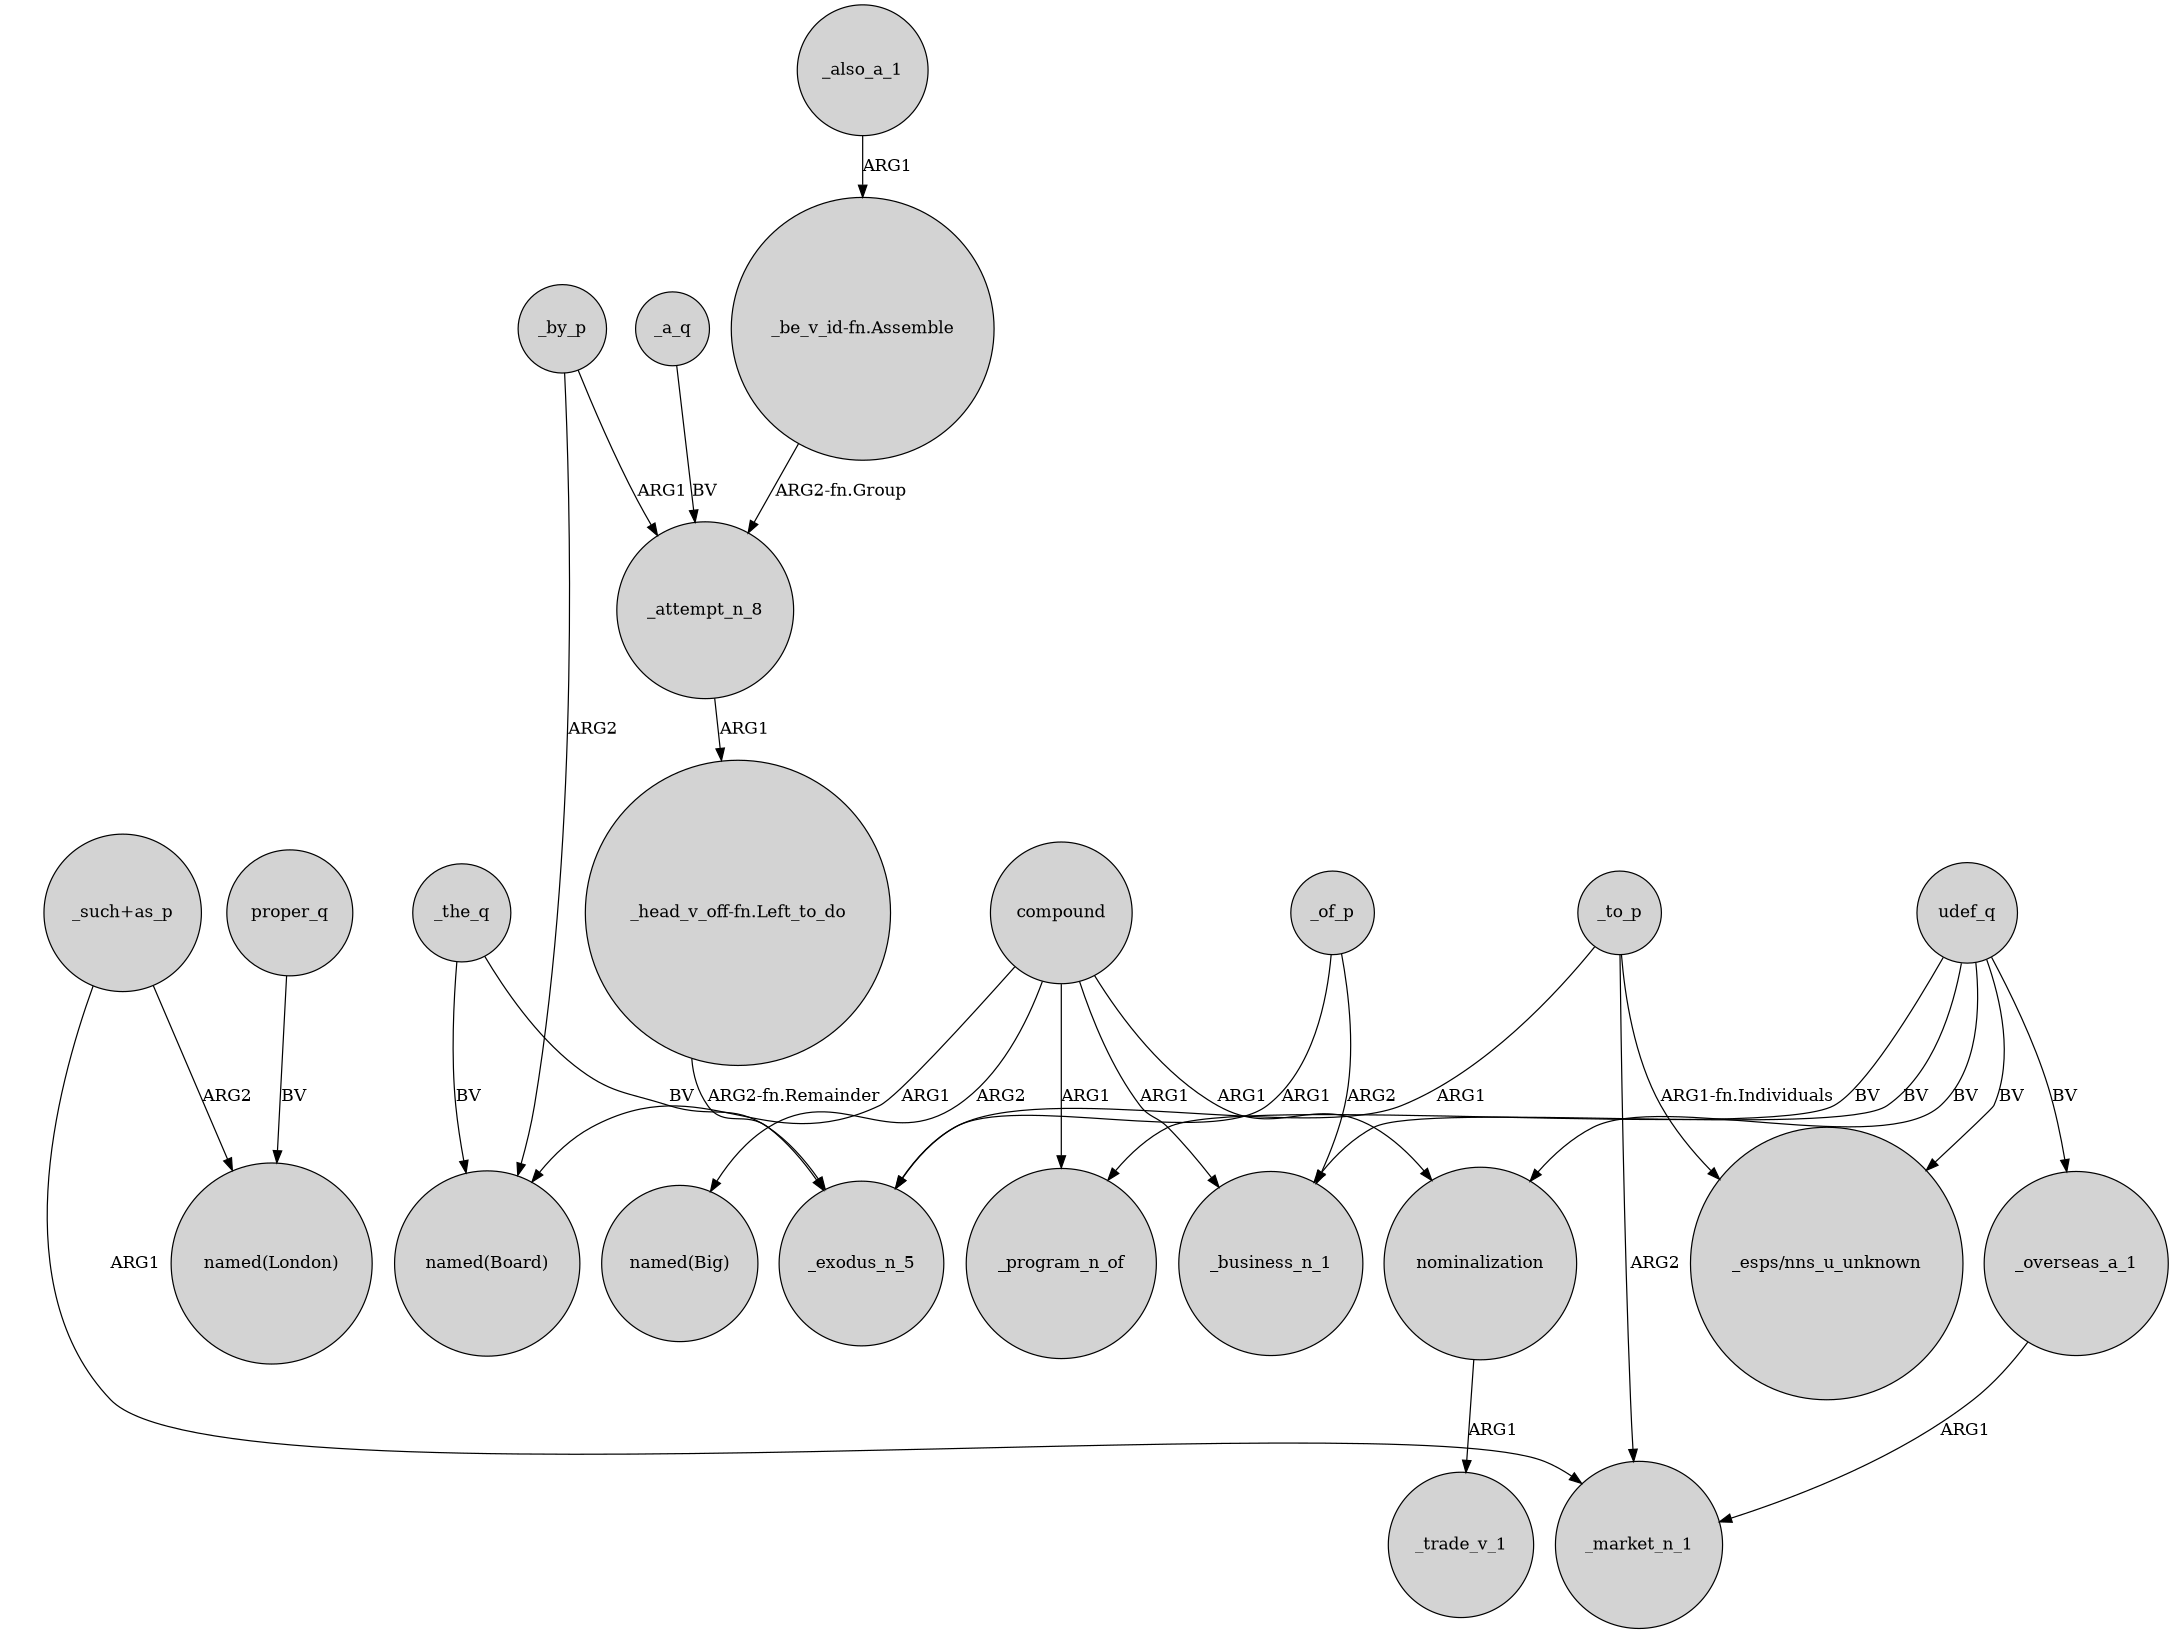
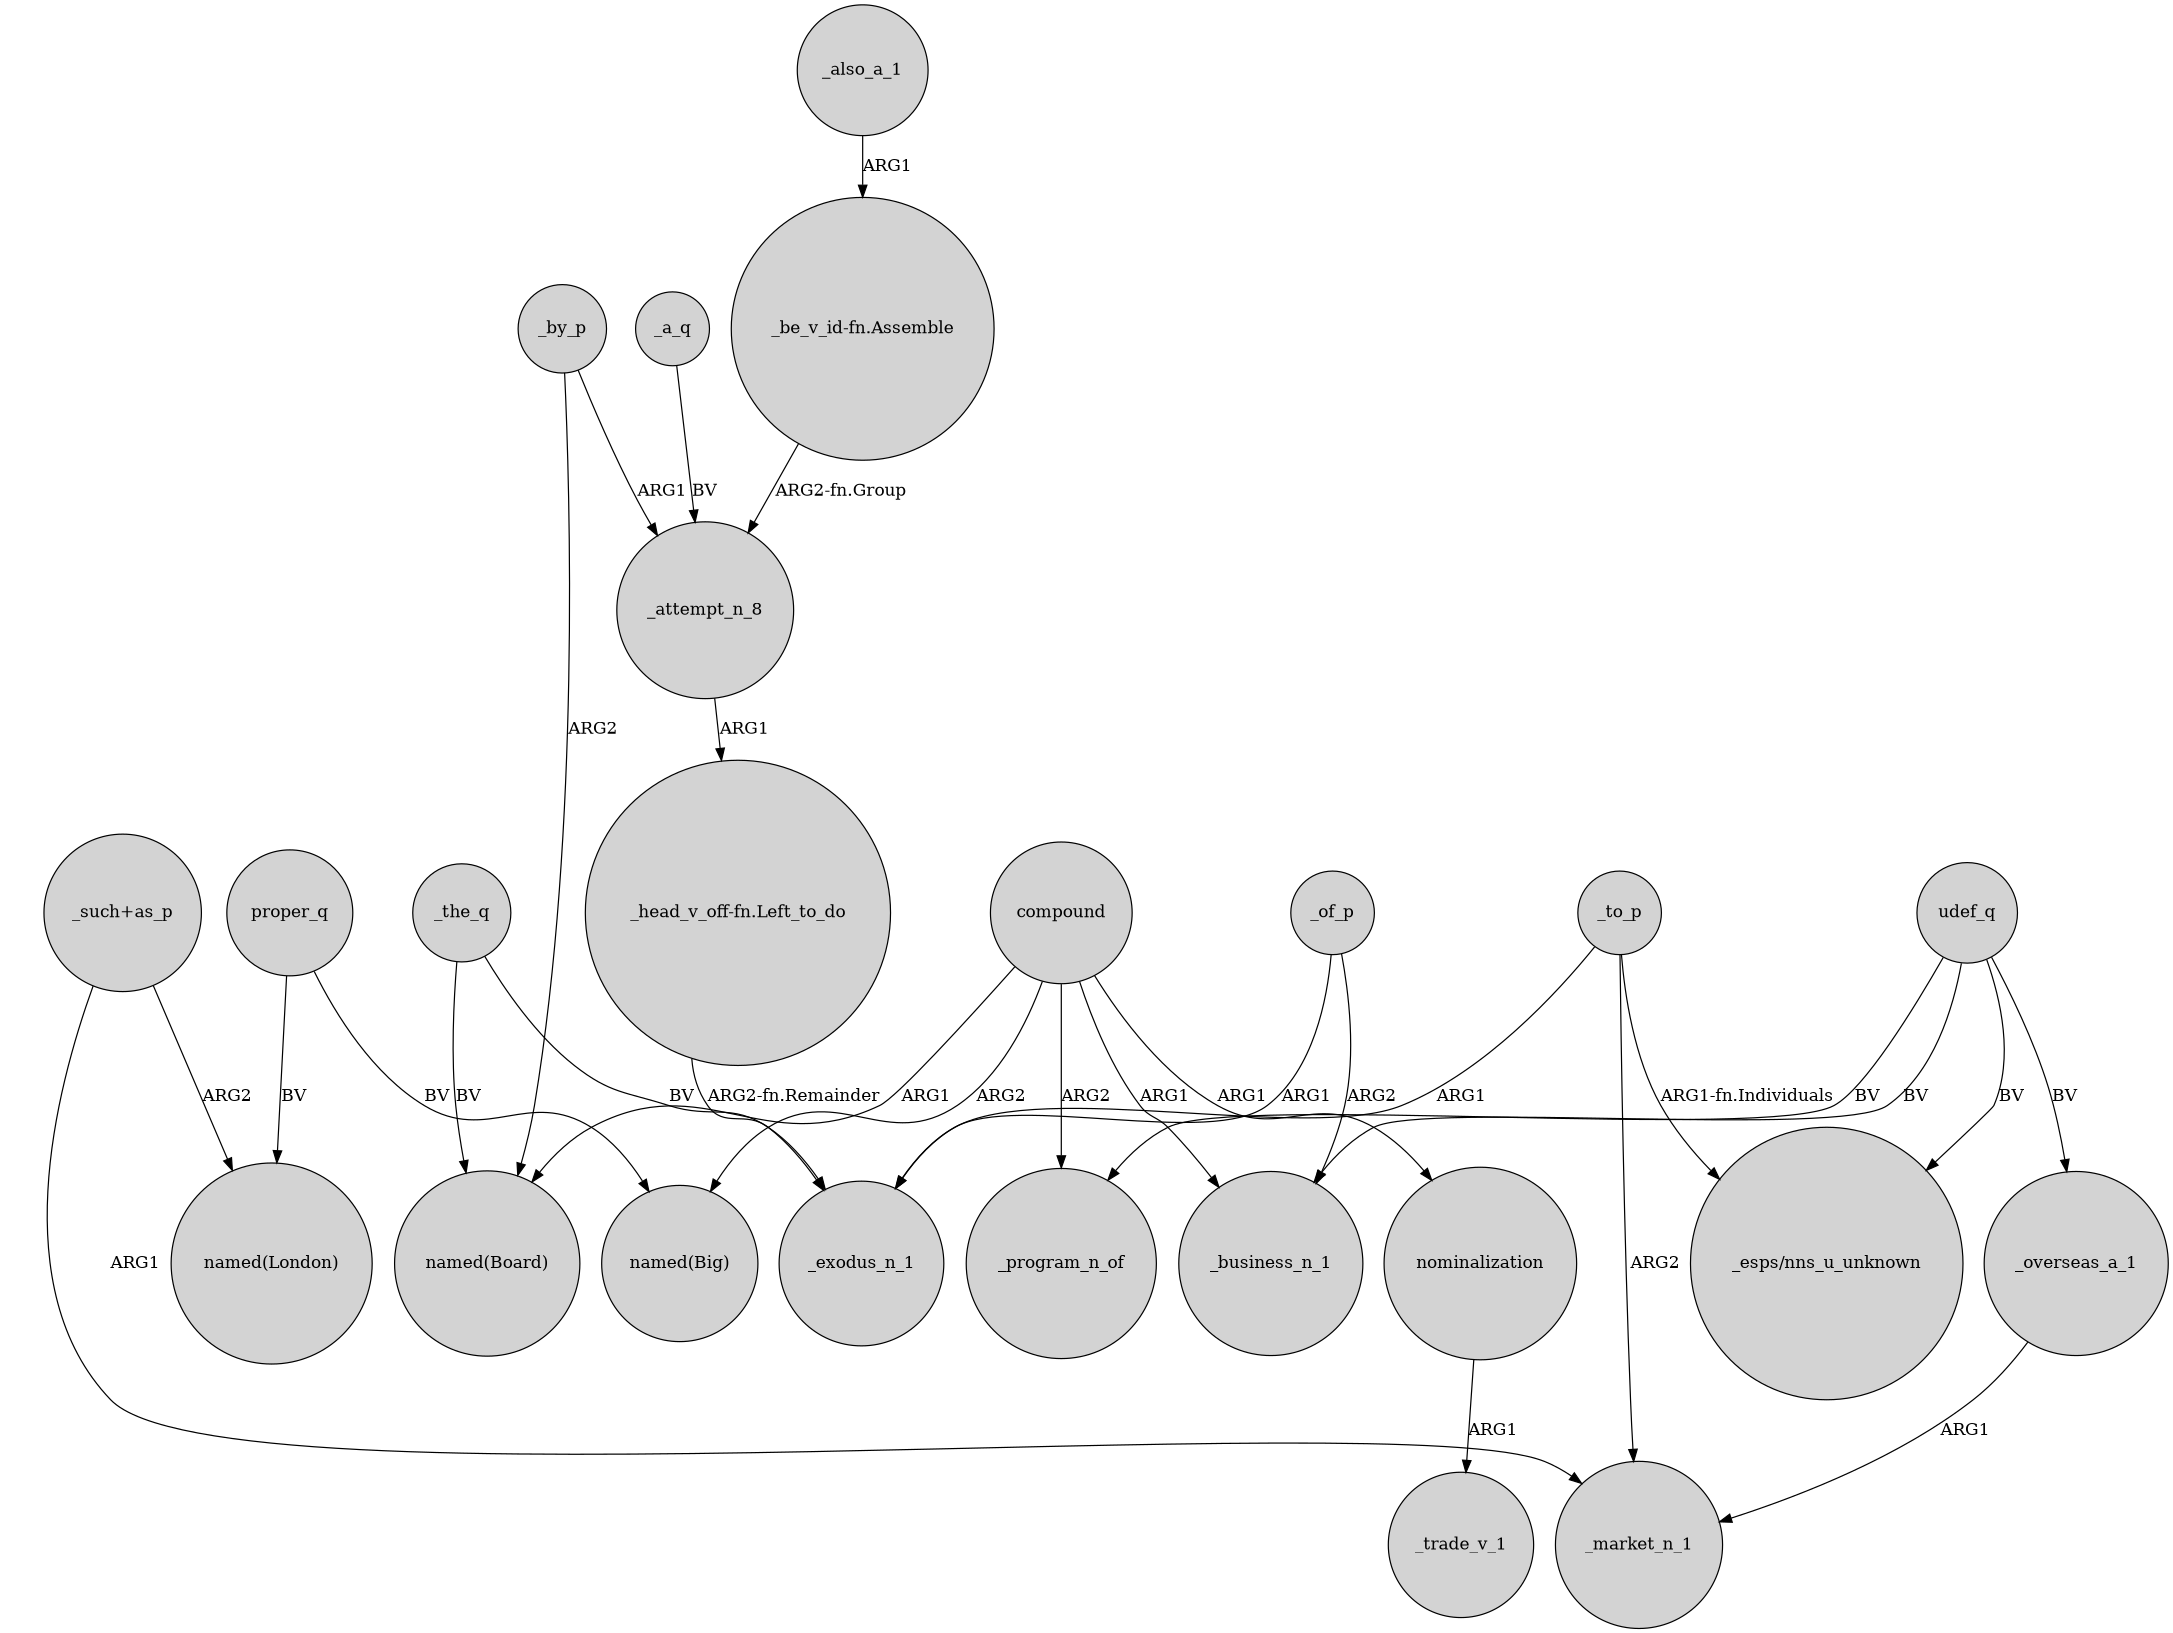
edge "compound" -> "_program_n_of": label "ARG1" -> "ARG2"
edge "proper_q" -> "named(Big)": added, label "BV"
edge "udef_q" -> "nominalization": removed, label "BV"
node "_exodus_n_5": label "_exodus_n_5" -> "_exodus_n_1"
